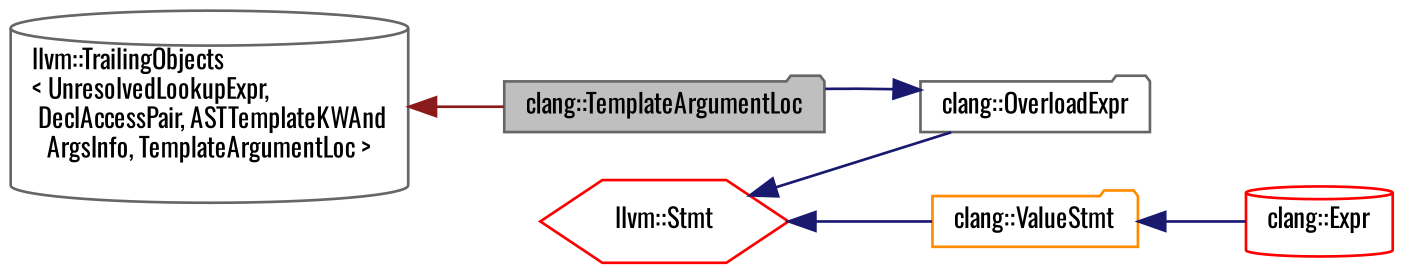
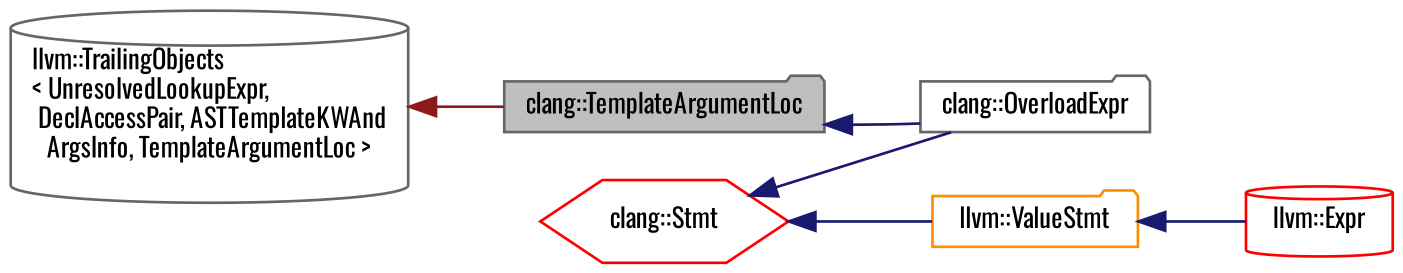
edge "clang::TemplateArgumentLoc" -> "clang::OverloadExpr": reversed
node "llvm::Stmt": label "llvm::Stmt" -> "clang::Stmt"
node "clang::ValueStmt": label "clang::ValueStmt" -> "llvm::ValueStmt"
node "clang::Expr": label "clang::Expr" -> "llvm::Expr"
